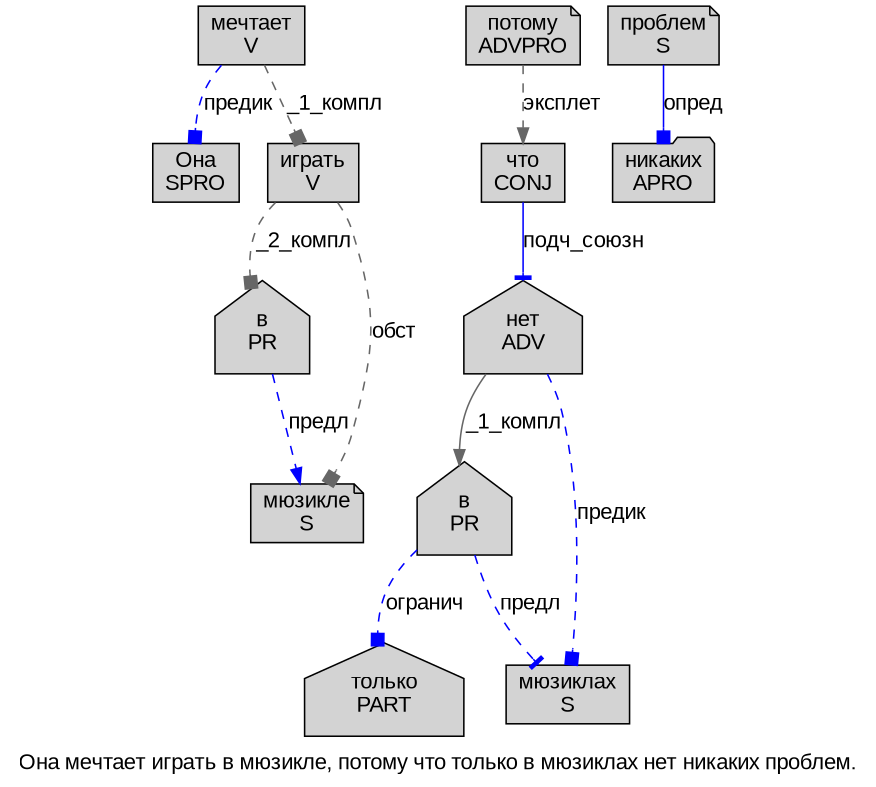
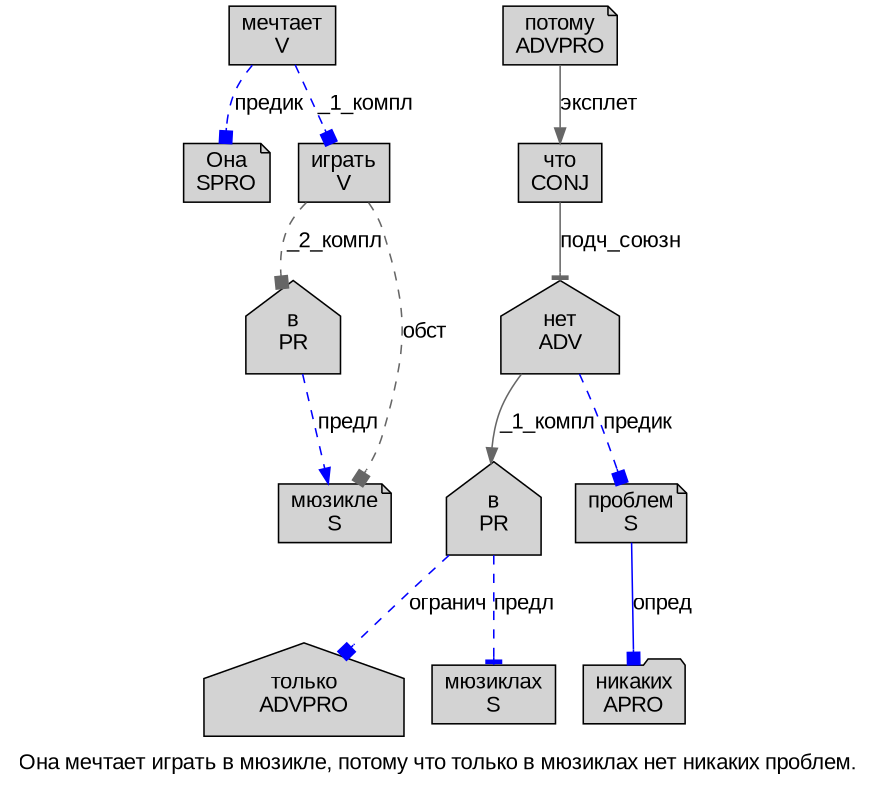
edge "потому ADVPRO" -> "что CONJ": style dashed -> solid
edge "мечтает V" -> "играть V": color gray40 -> blue
node "Она SPRO": shape box -> note
edge "что CONJ" -> "нет ADV": color blue -> gray40
edge "нет ADV" -> "мюзиклах S": now "нет ADV" -> "проблем S"
node "только PART": label "только PART" -> "только ADVPRO"
